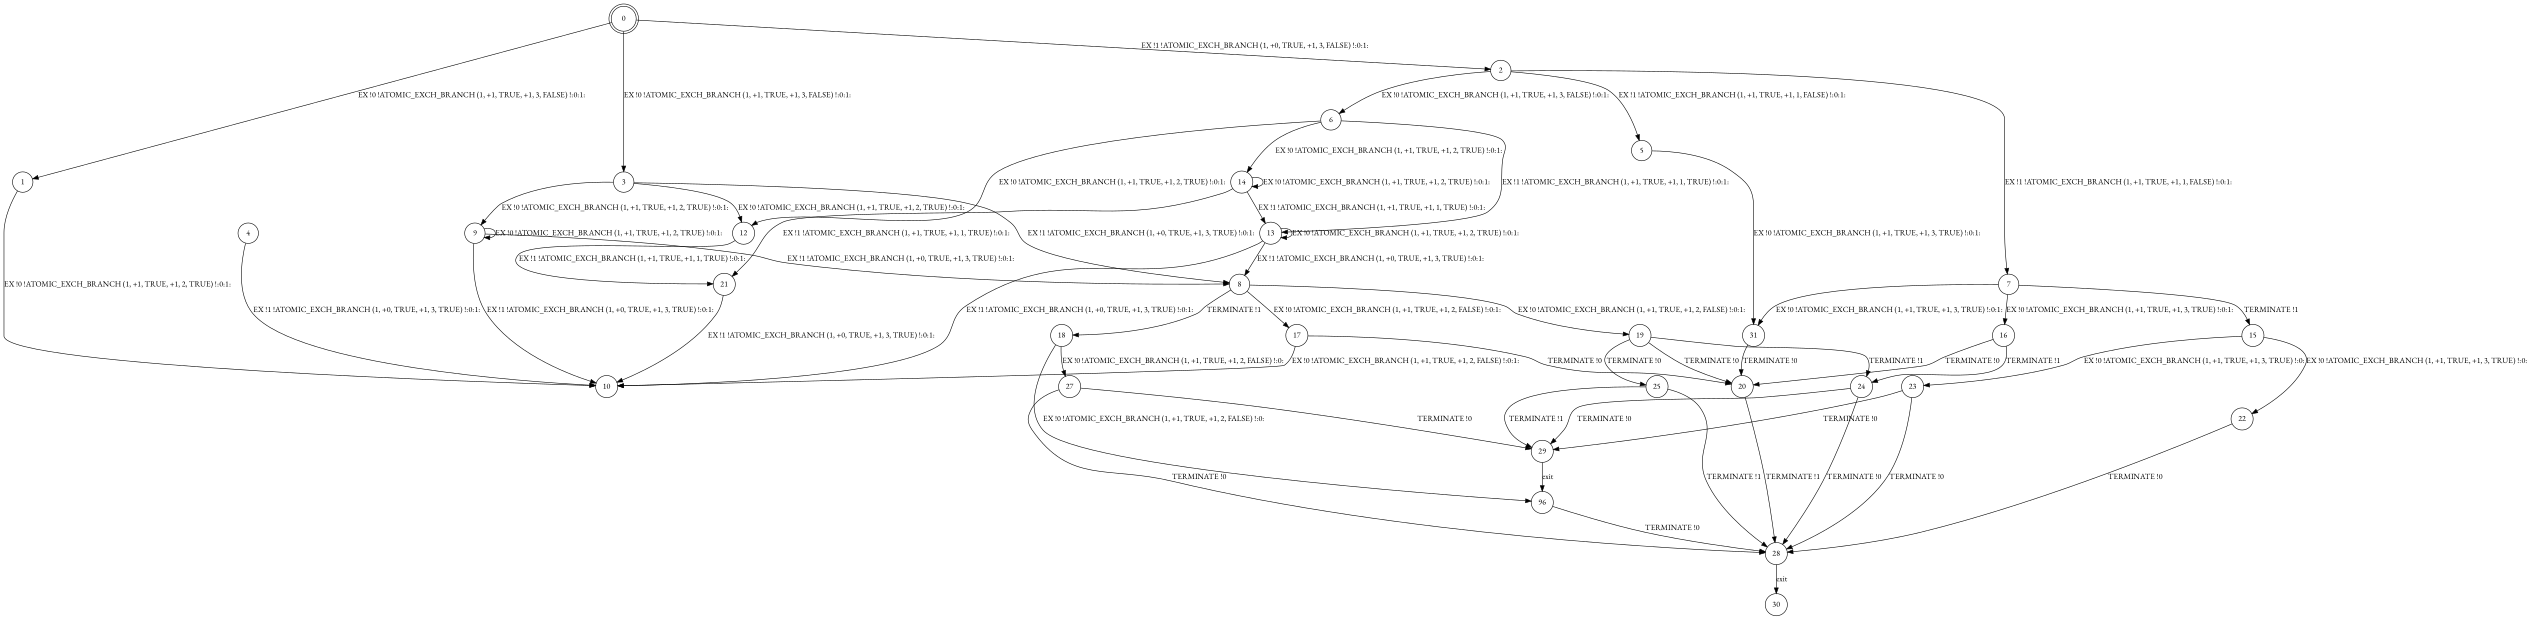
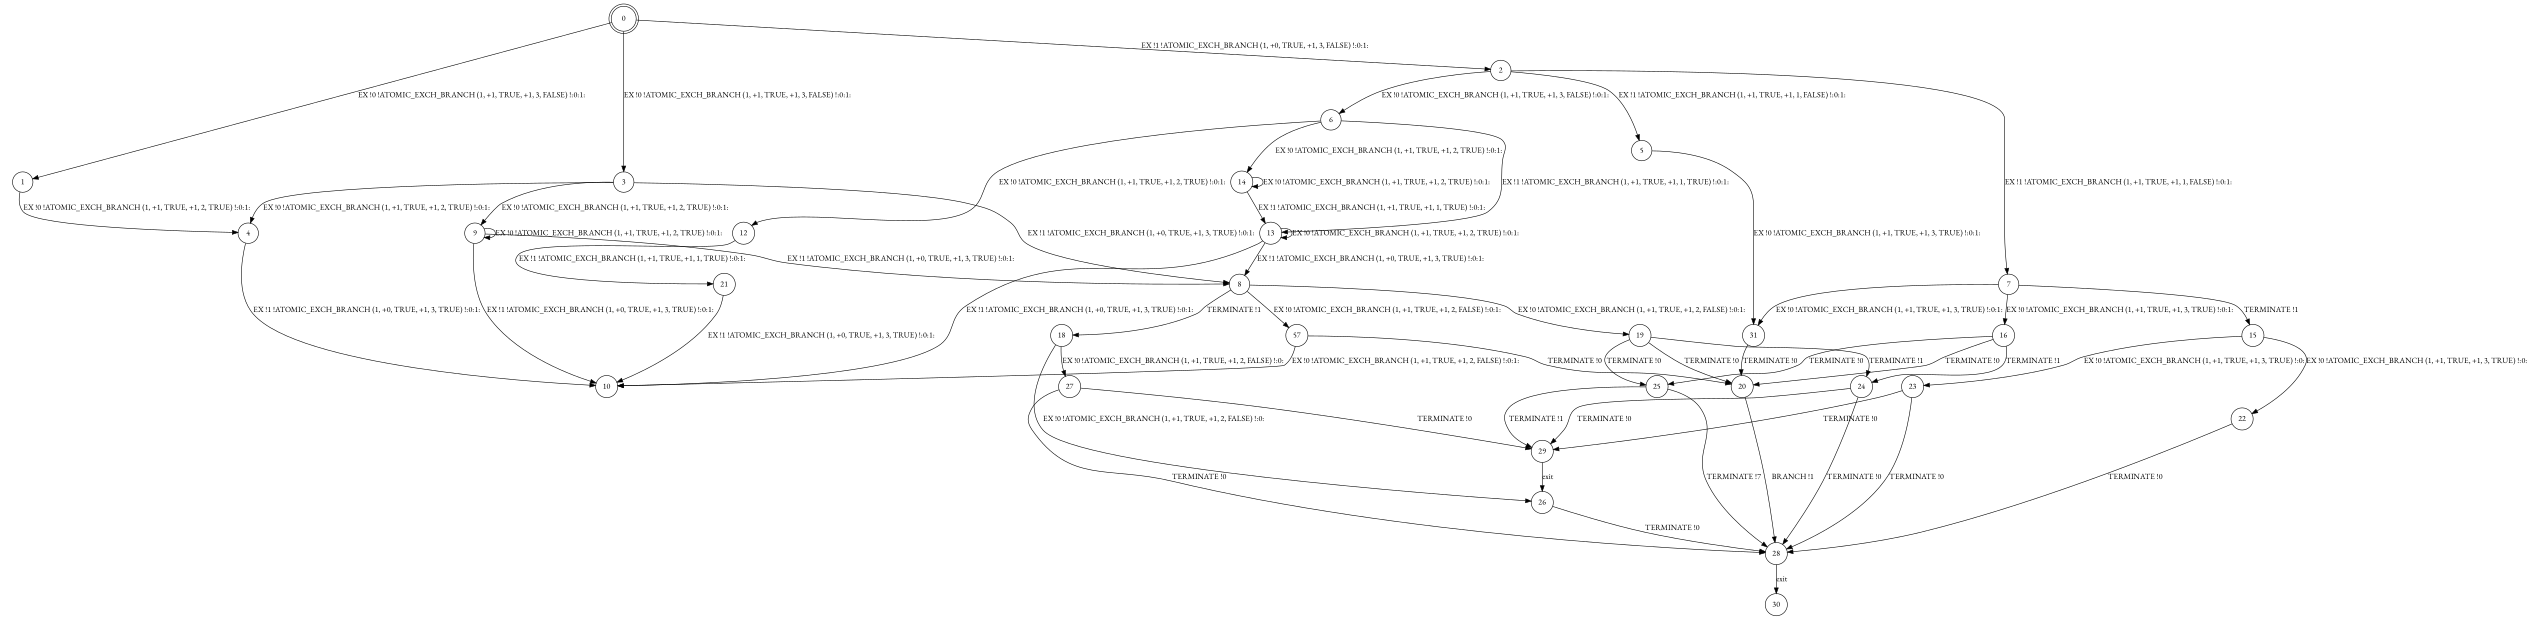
edge "3" -> "12": now "3" -> "4"
edge "14" -> "21": removed, label "EX !1 !ATOMIC_EXCH_BRANCH (1, +1, TRUE, +1, 1, TRUE) !:0:1:"
node "17": label "17" -> "57"
edge "16" -> "25": added, label "TERMINATE !0"
edge "1" -> "10": now "1" -> "4"
edge "25" -> "28": label "TERMINATE !1" -> "TERMINATE !7"
edge "20" -> "28": label "TERMINATE !1" -> "BRANCH !1"
node "96": label "96" -> "26"
